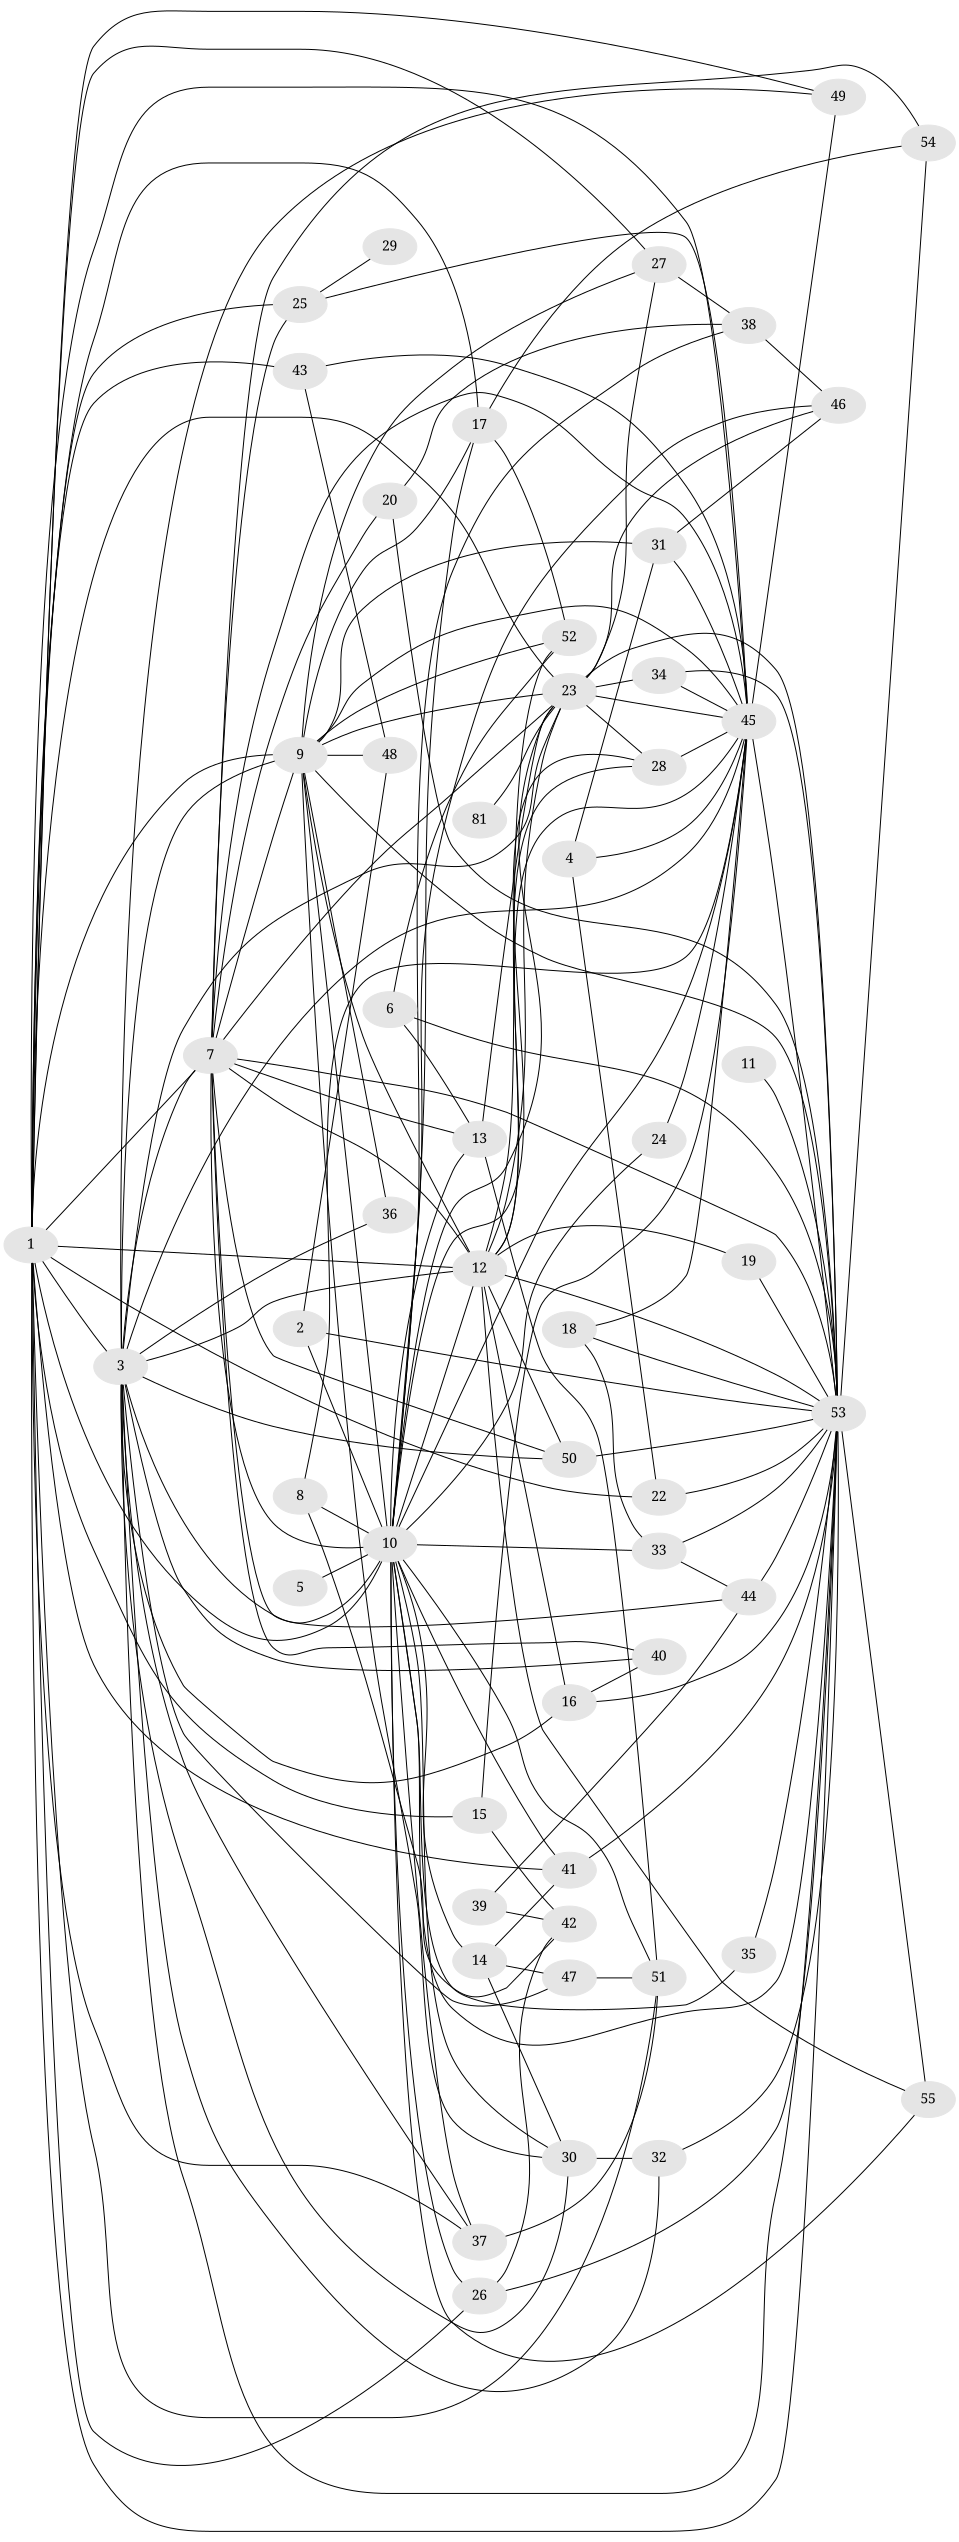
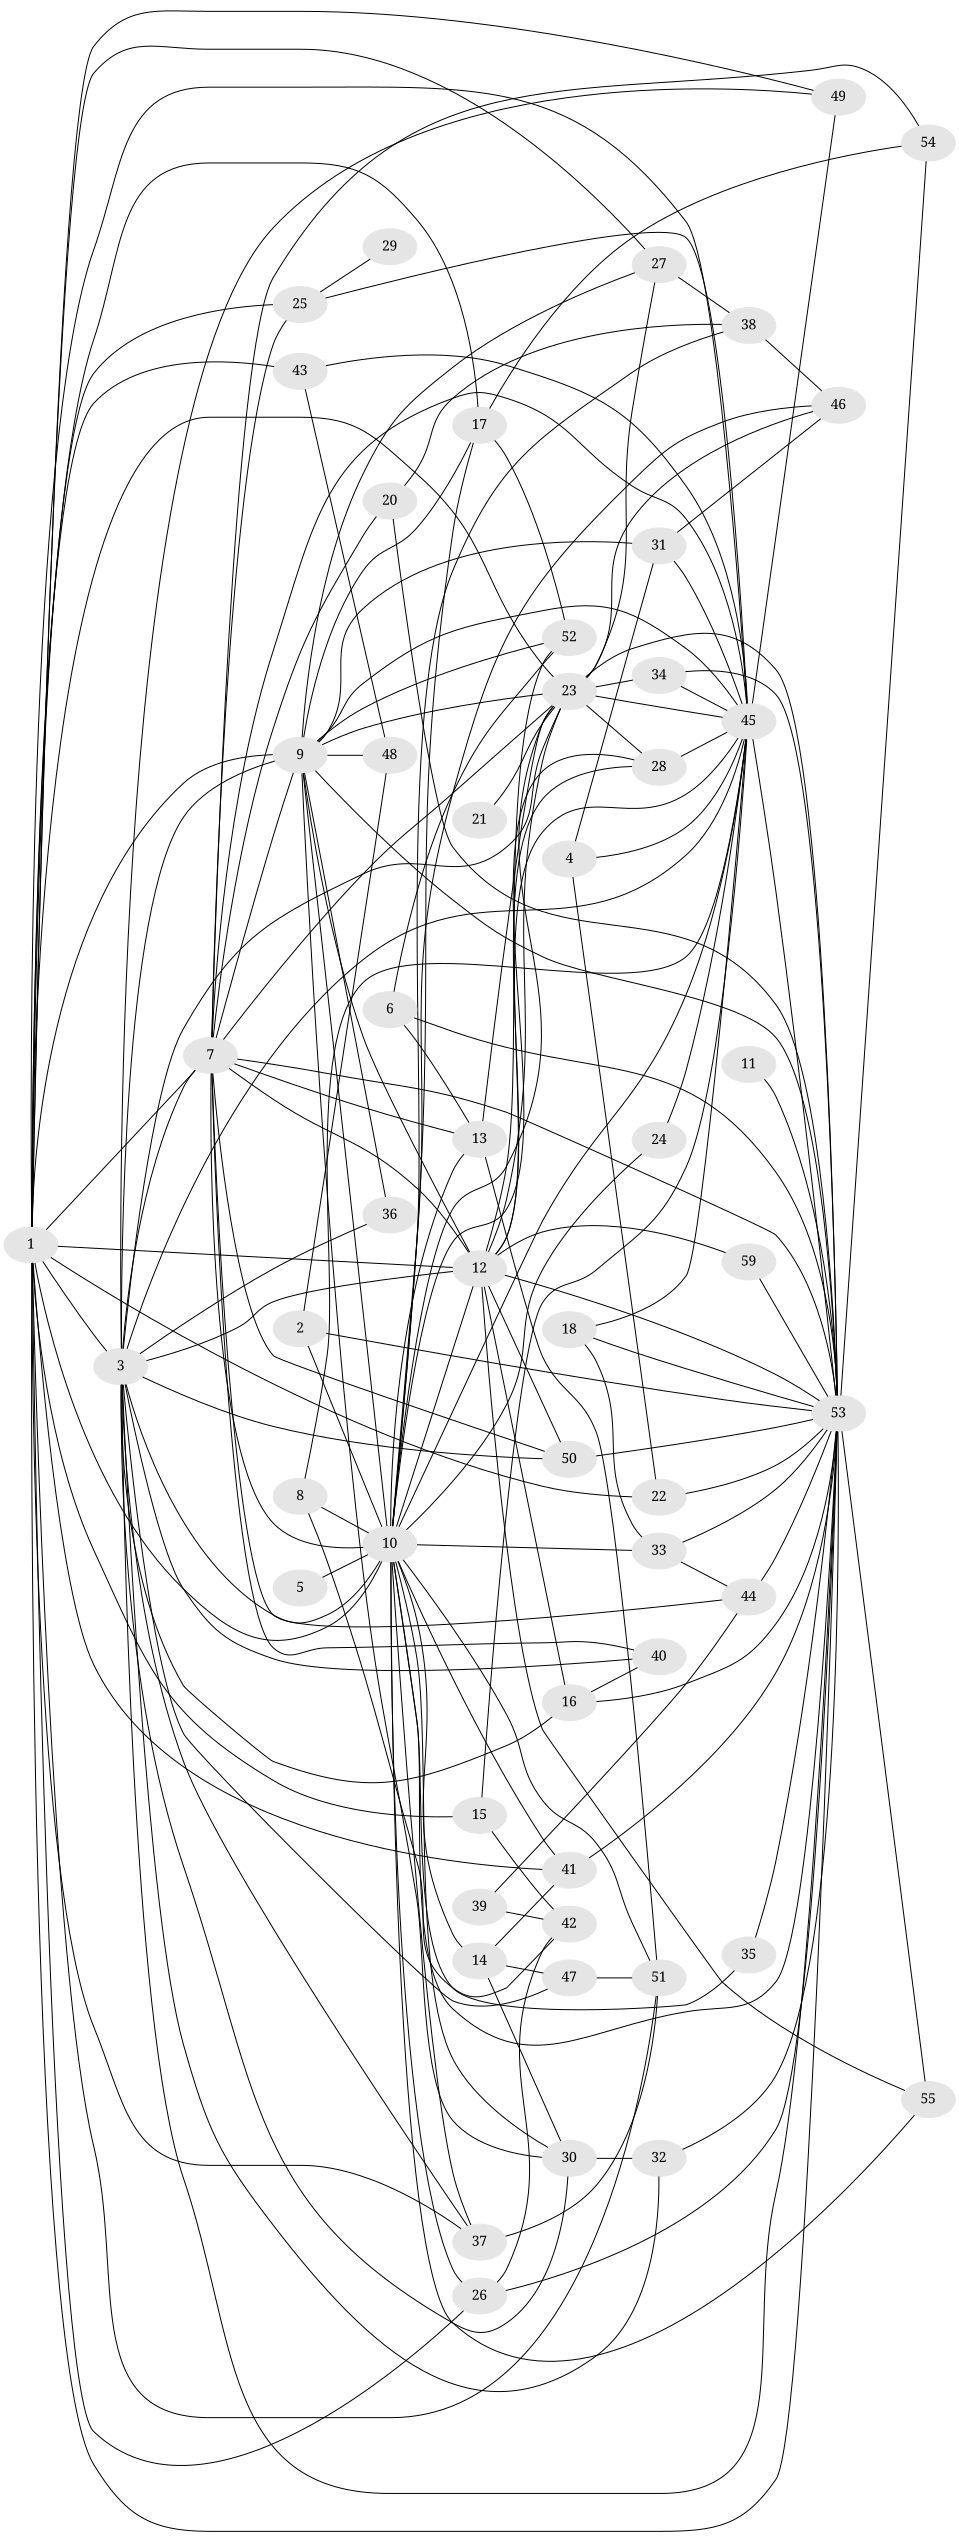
node "81": label "81" -> "21"
node "19": label "19" -> "59"
